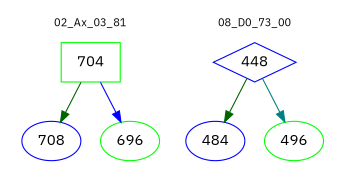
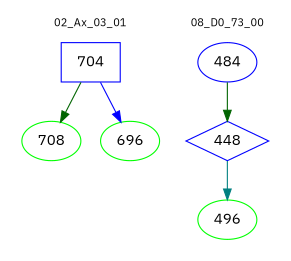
cluster "02_Ax_03_81": label "02_Ax_03_81" -> "02_Ax_03_01"
node "704": color green -> blue
edge "448" -> "484": reversed
node "708": color blue -> green
